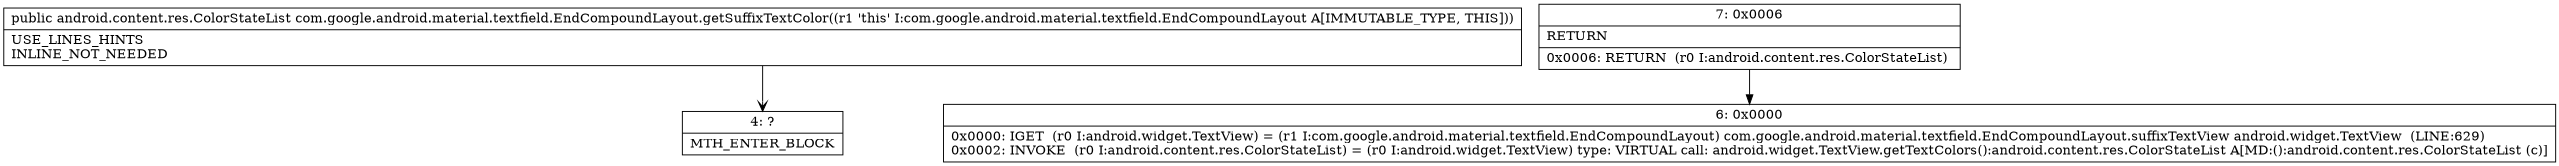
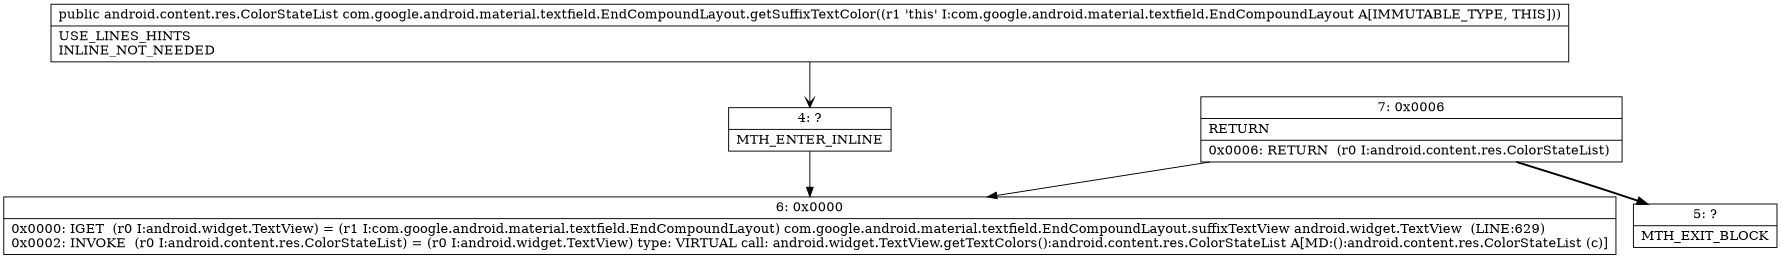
node "4: ?": text "MTH_ENTER_BLOCK" -> "MTH_ENTER_INLINE"
edge "4: ?" -> "6: 0x0000": added
node "5: ?": added
